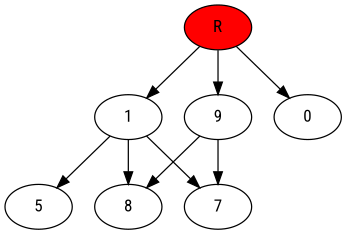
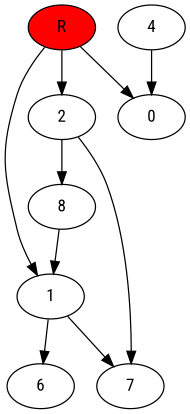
node "4": added
node "9": label "9" -> "2"
edge "1" -> "8": reversed
node "5": label "5" -> "6"
